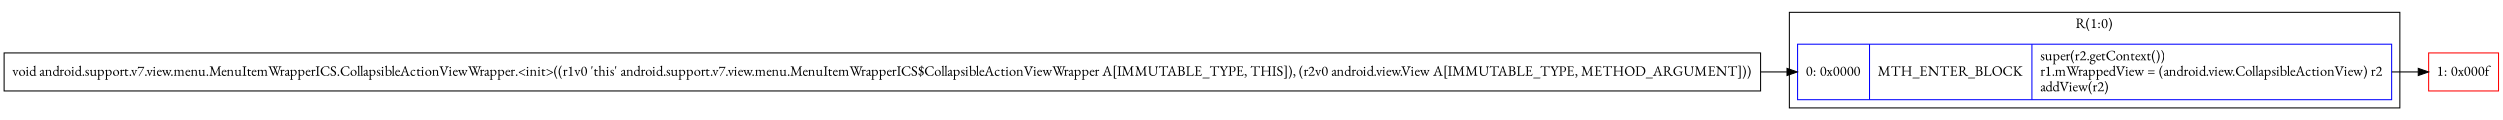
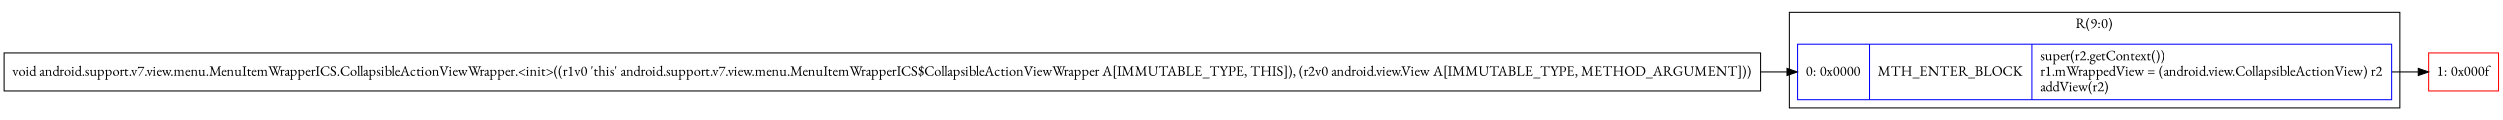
cluster "R(1:0)": label "R(1:0)" -> "R(9:0)"
